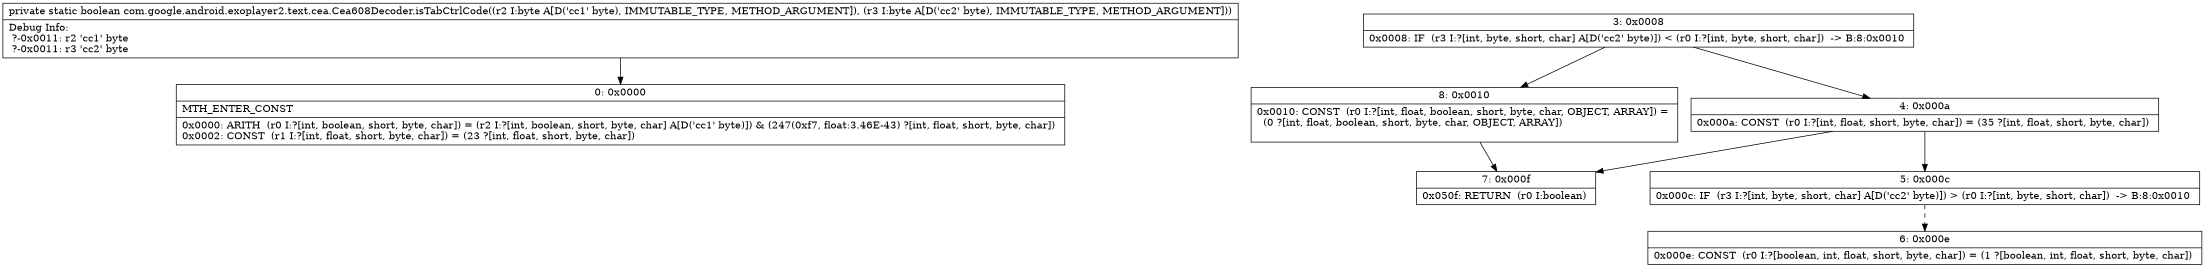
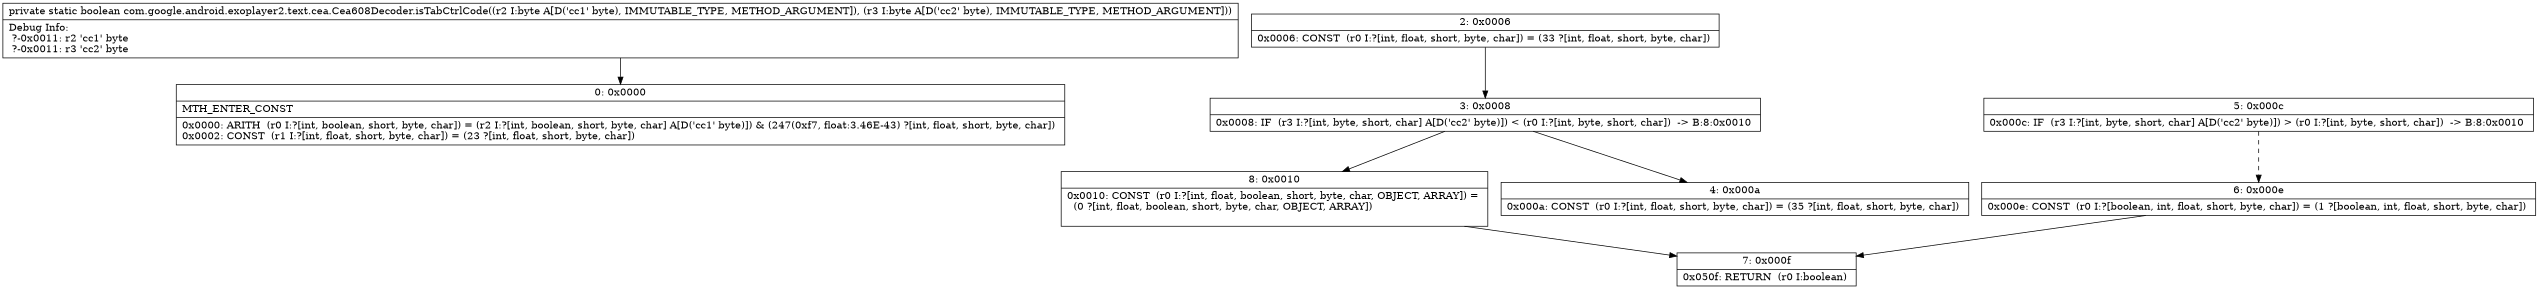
node "2: 0x0006": added
edge "4: 0x000a" -> "5: 0x000c": removed
edge "4: 0x000a" -> "7: 0x000f": now "6: 0x000e" -> "7: 0x000f"
